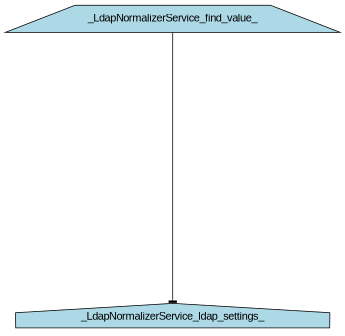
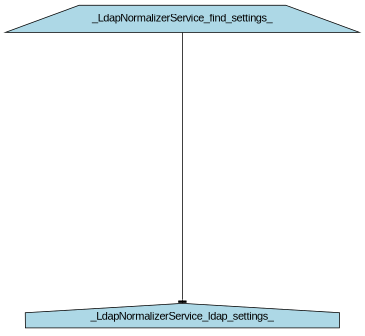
node "_LdapNormalizerService_find_value_": label "_LdapNormalizerService_find_value_" -> "_LdapNormalizerService_find_settings_"
